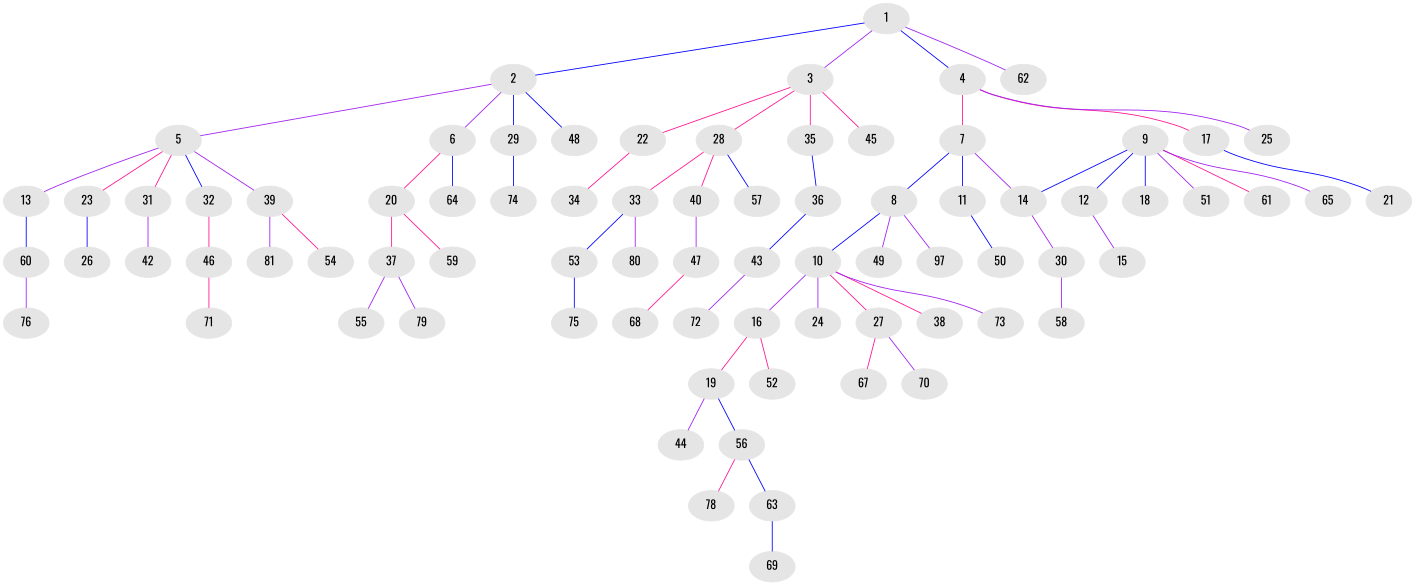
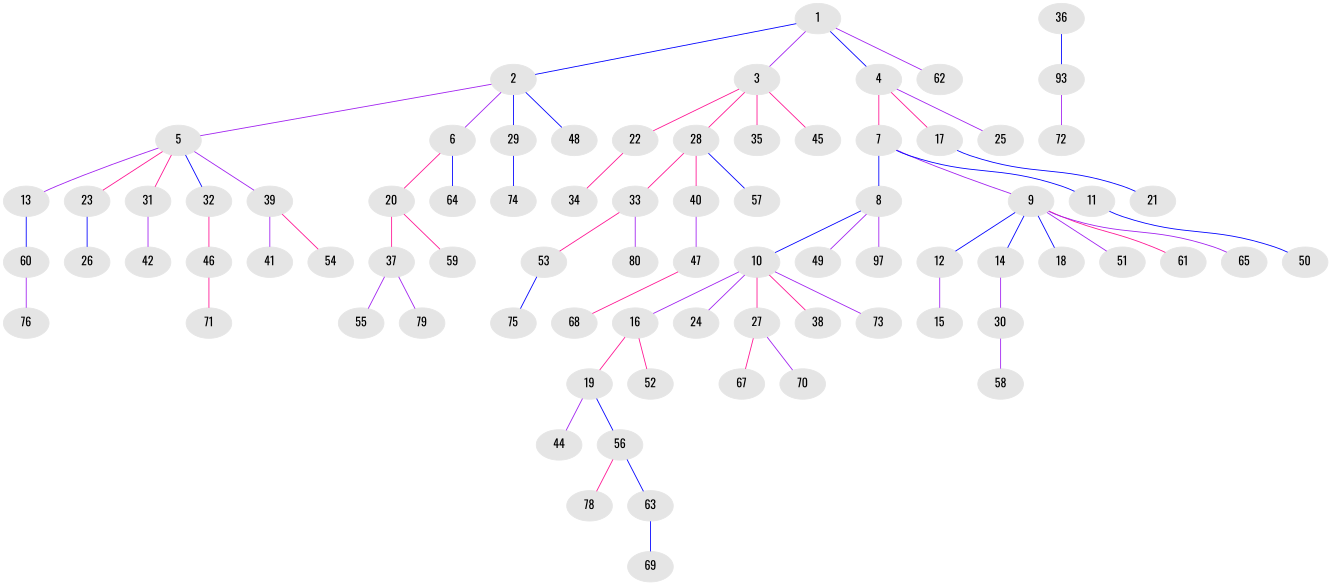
edge "35" -- "36": removed
edge "7" -- "14": now "7" -- "9"
edge "33" -- "53": color blue -> deeppink
node "81": label "81" -> "41"
node "43": label "43" -> "93"
